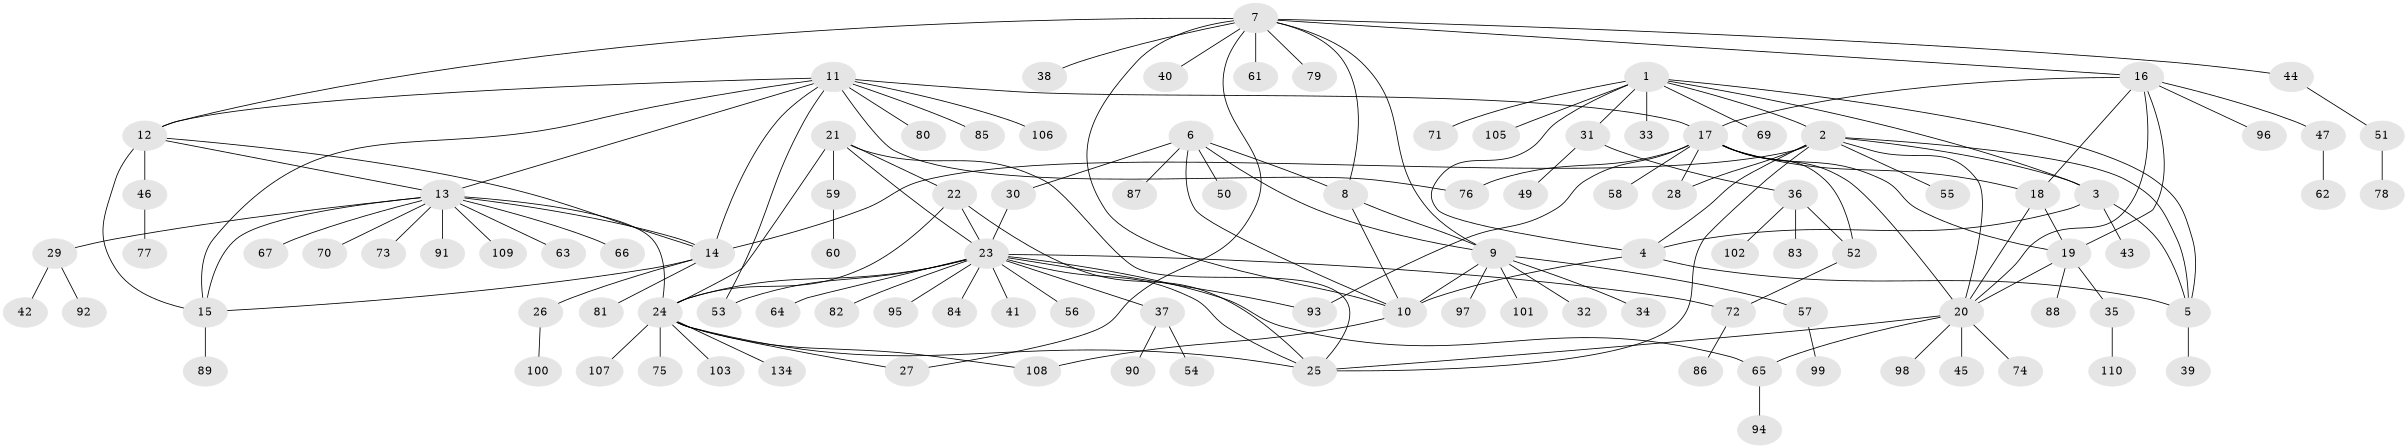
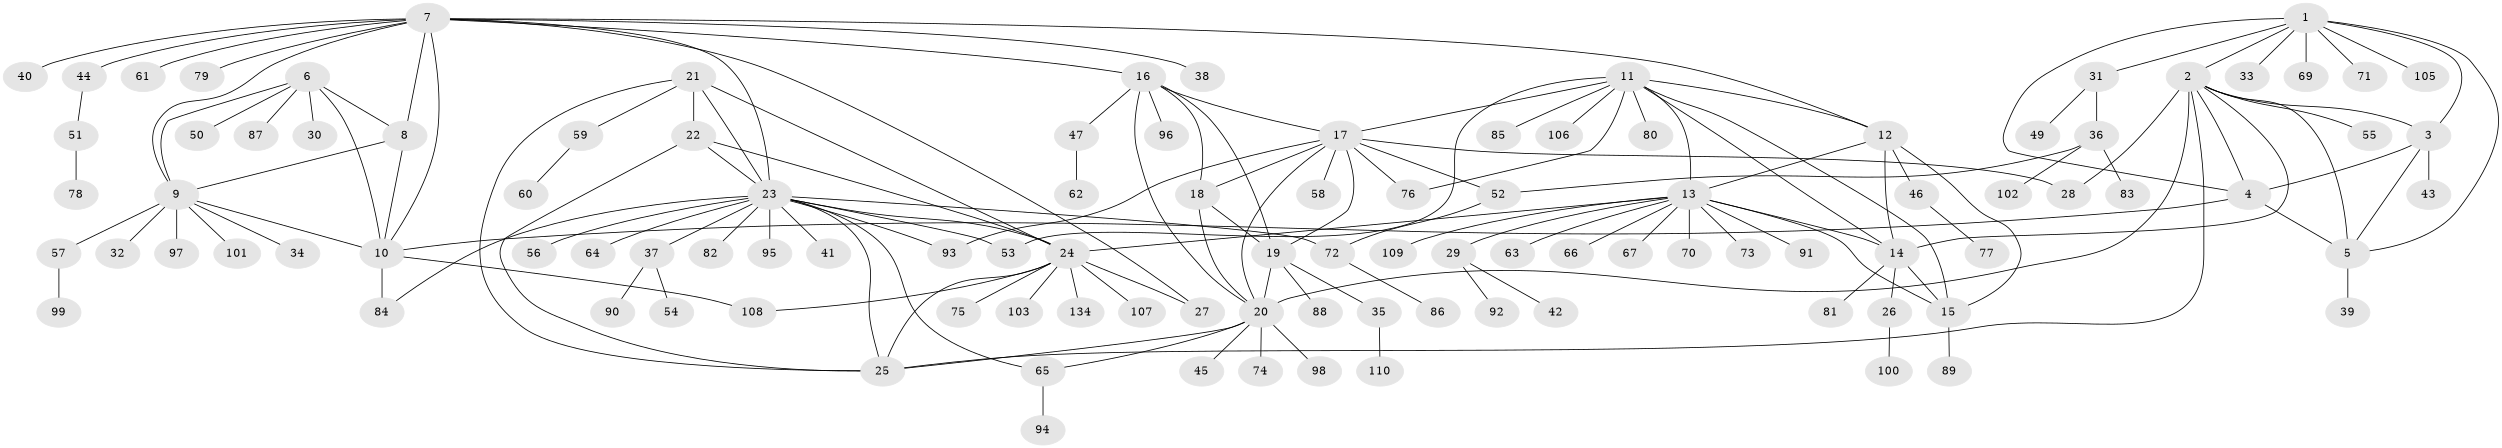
edge "30" -- "23": now "7" -- "23"
edge "10" -- "84": added
